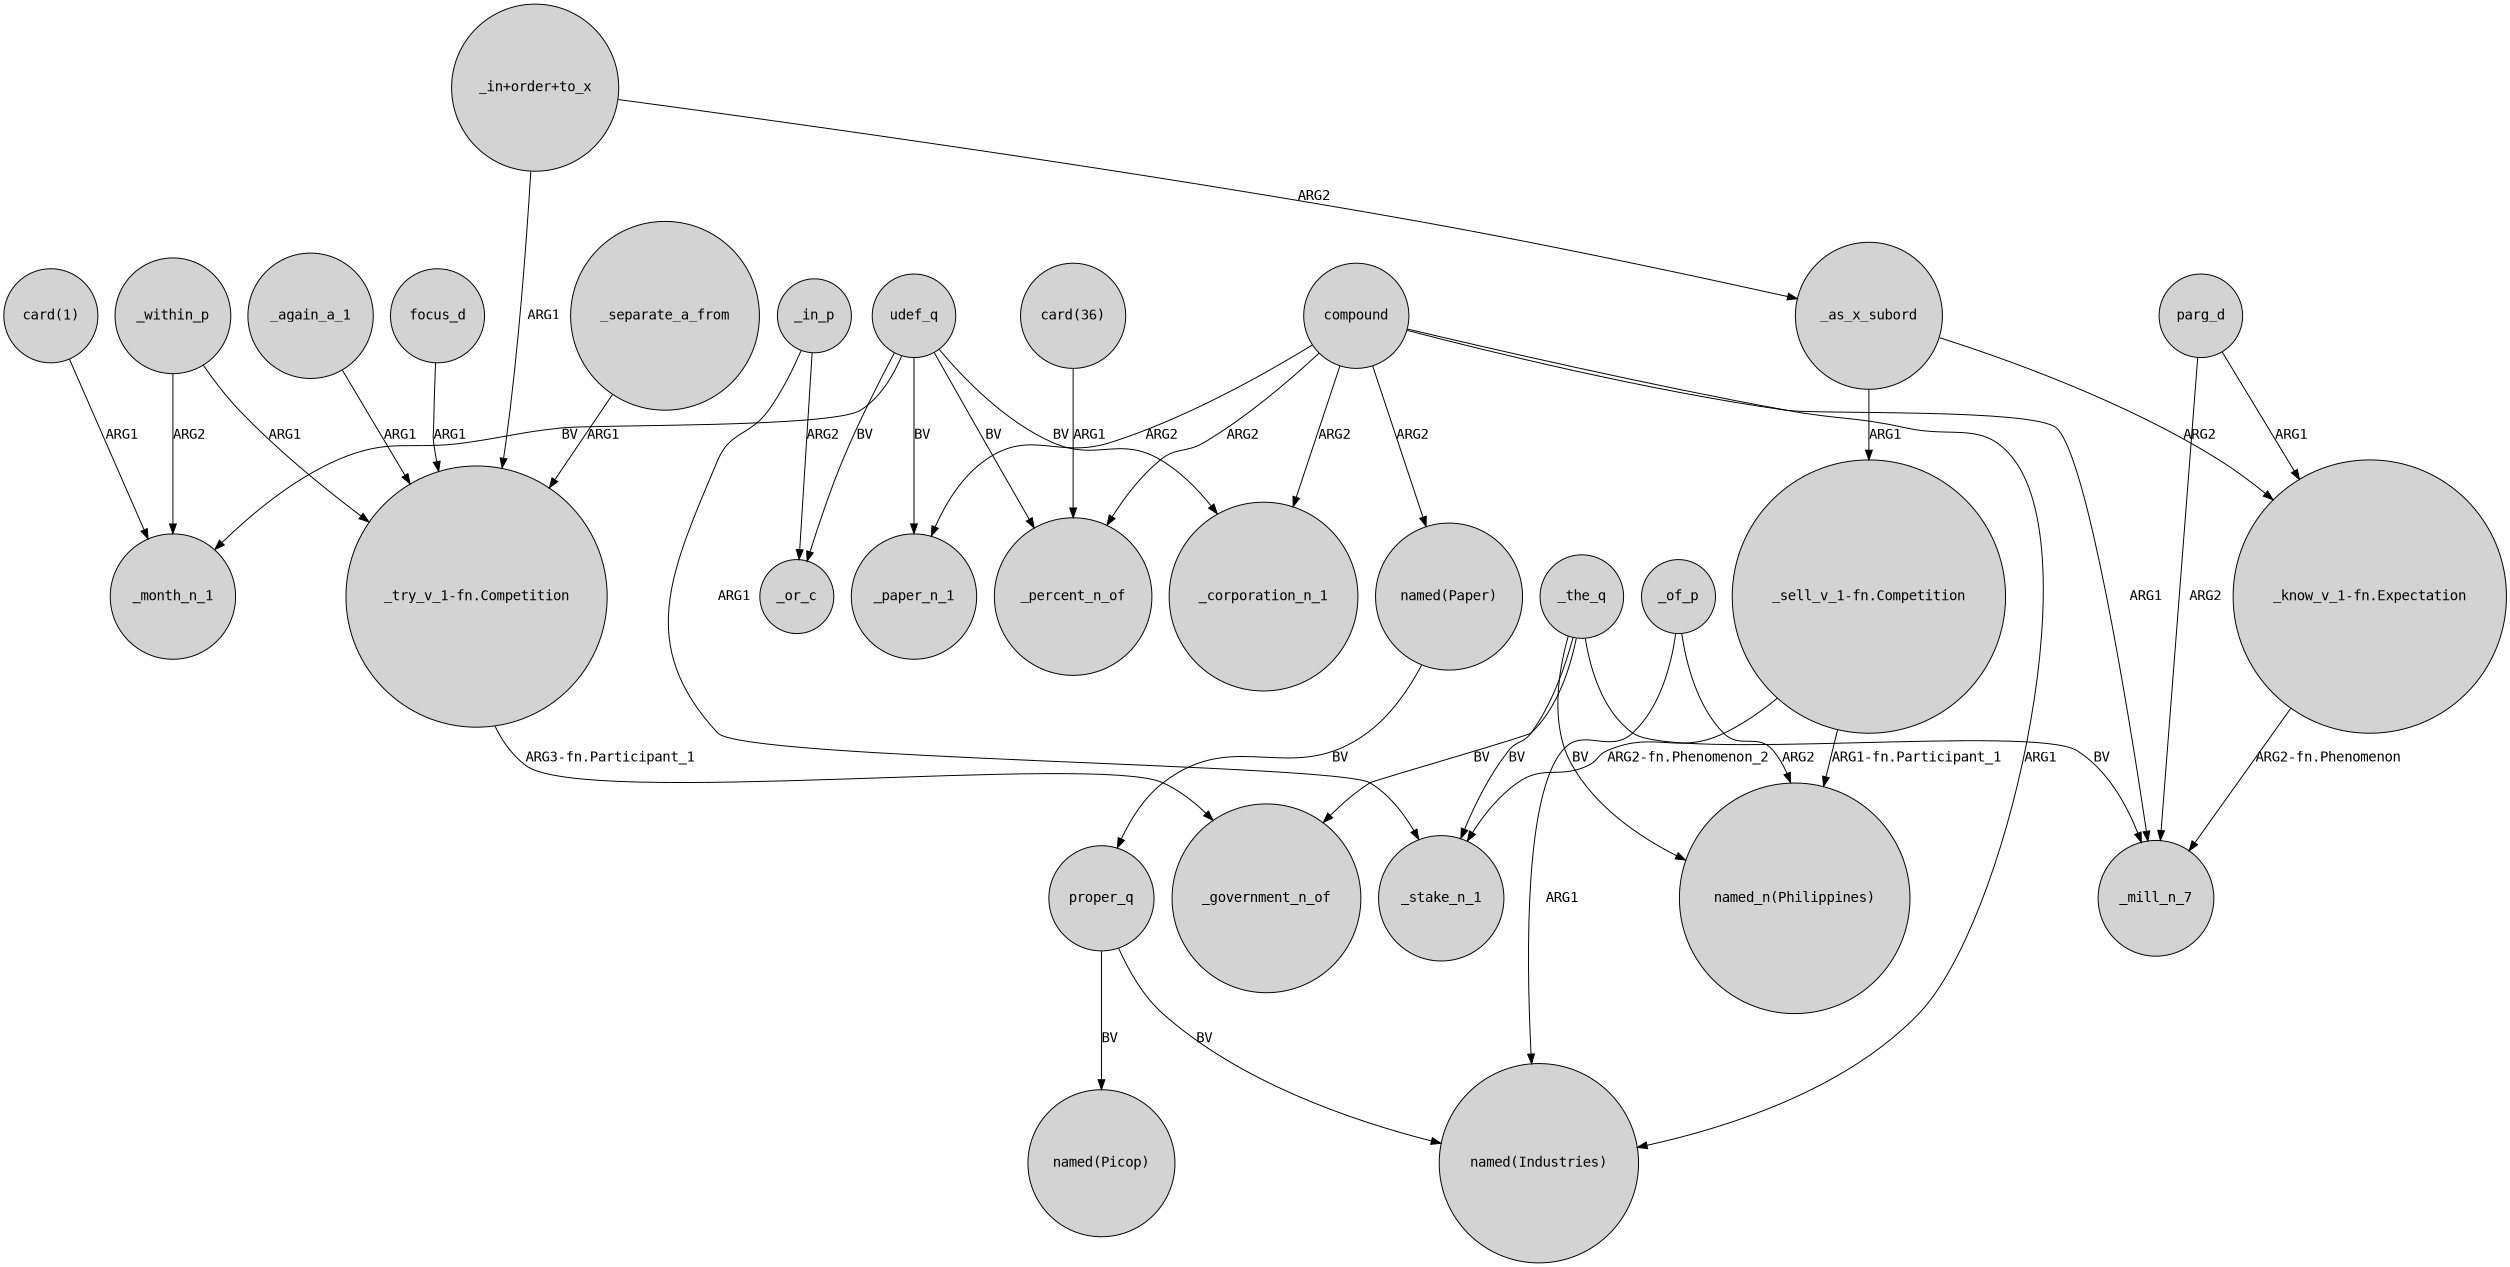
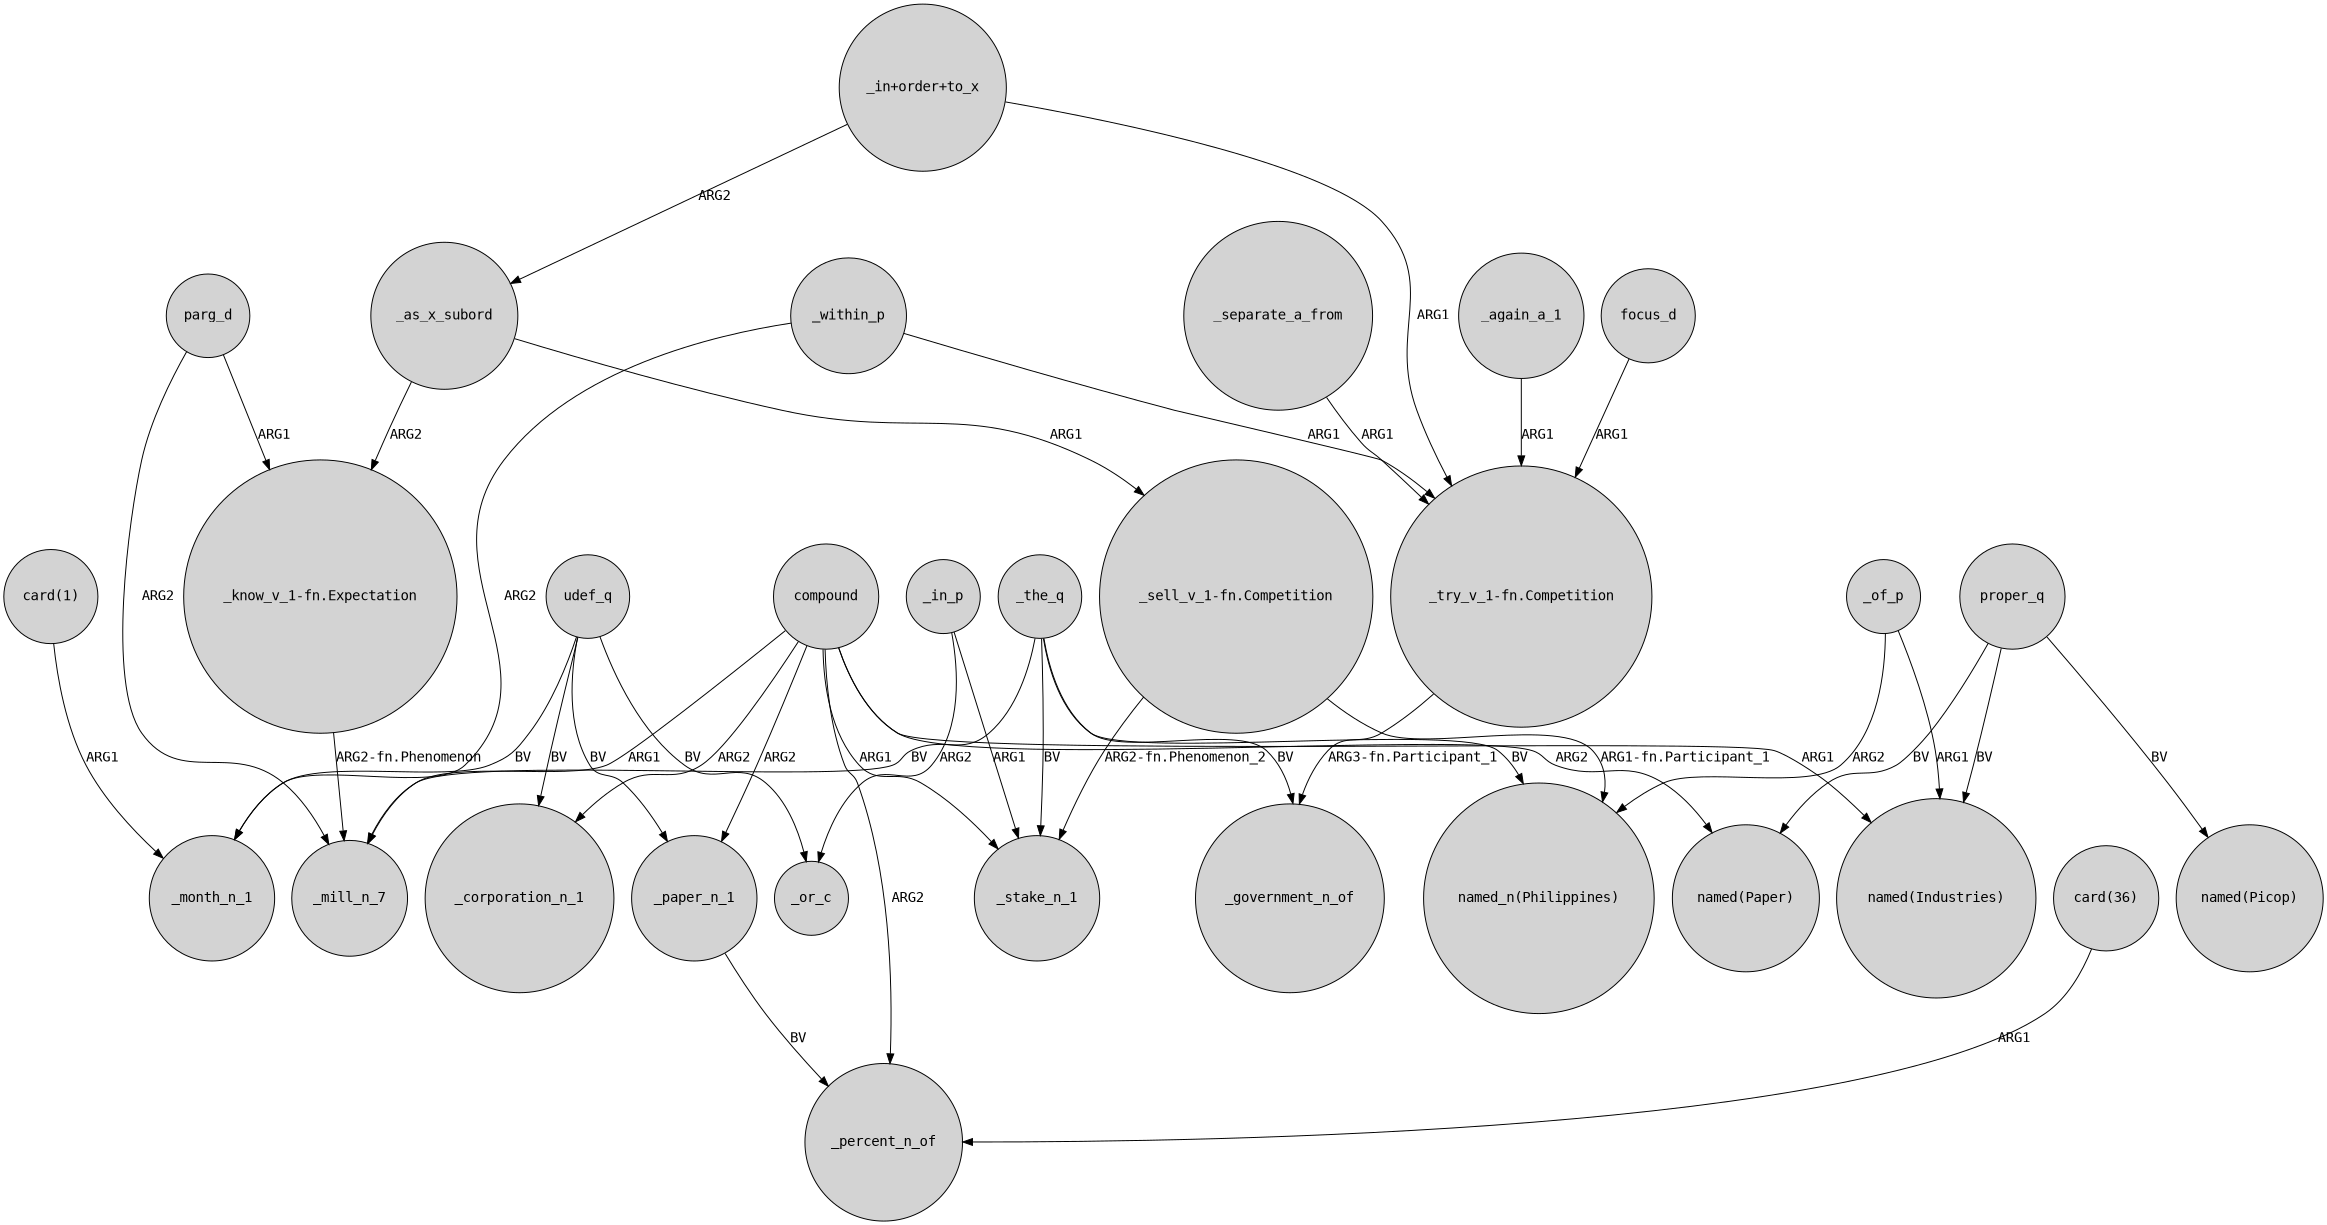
edge "udef_q" -> "_percent_n_of": now "_paper_n_1" -> "_percent_n_of"
edge "named(Paper)" -> "proper_q": reversed
edge "compound" -> "_stake_n_1": added, label "ARG1"
